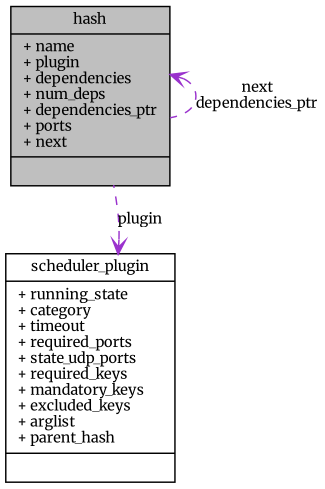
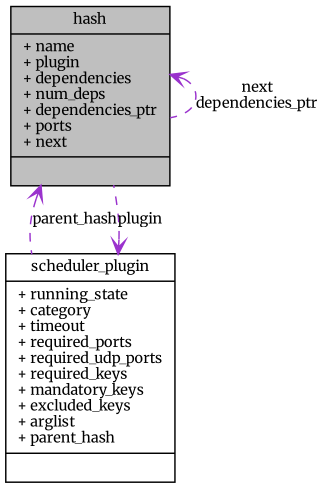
edge "scheduler_plugin" -> "hash": added, label "parent_hash"
node "scheduler_plugin": text "+ state_udp_ports" -> "+ required_udp_ports"
